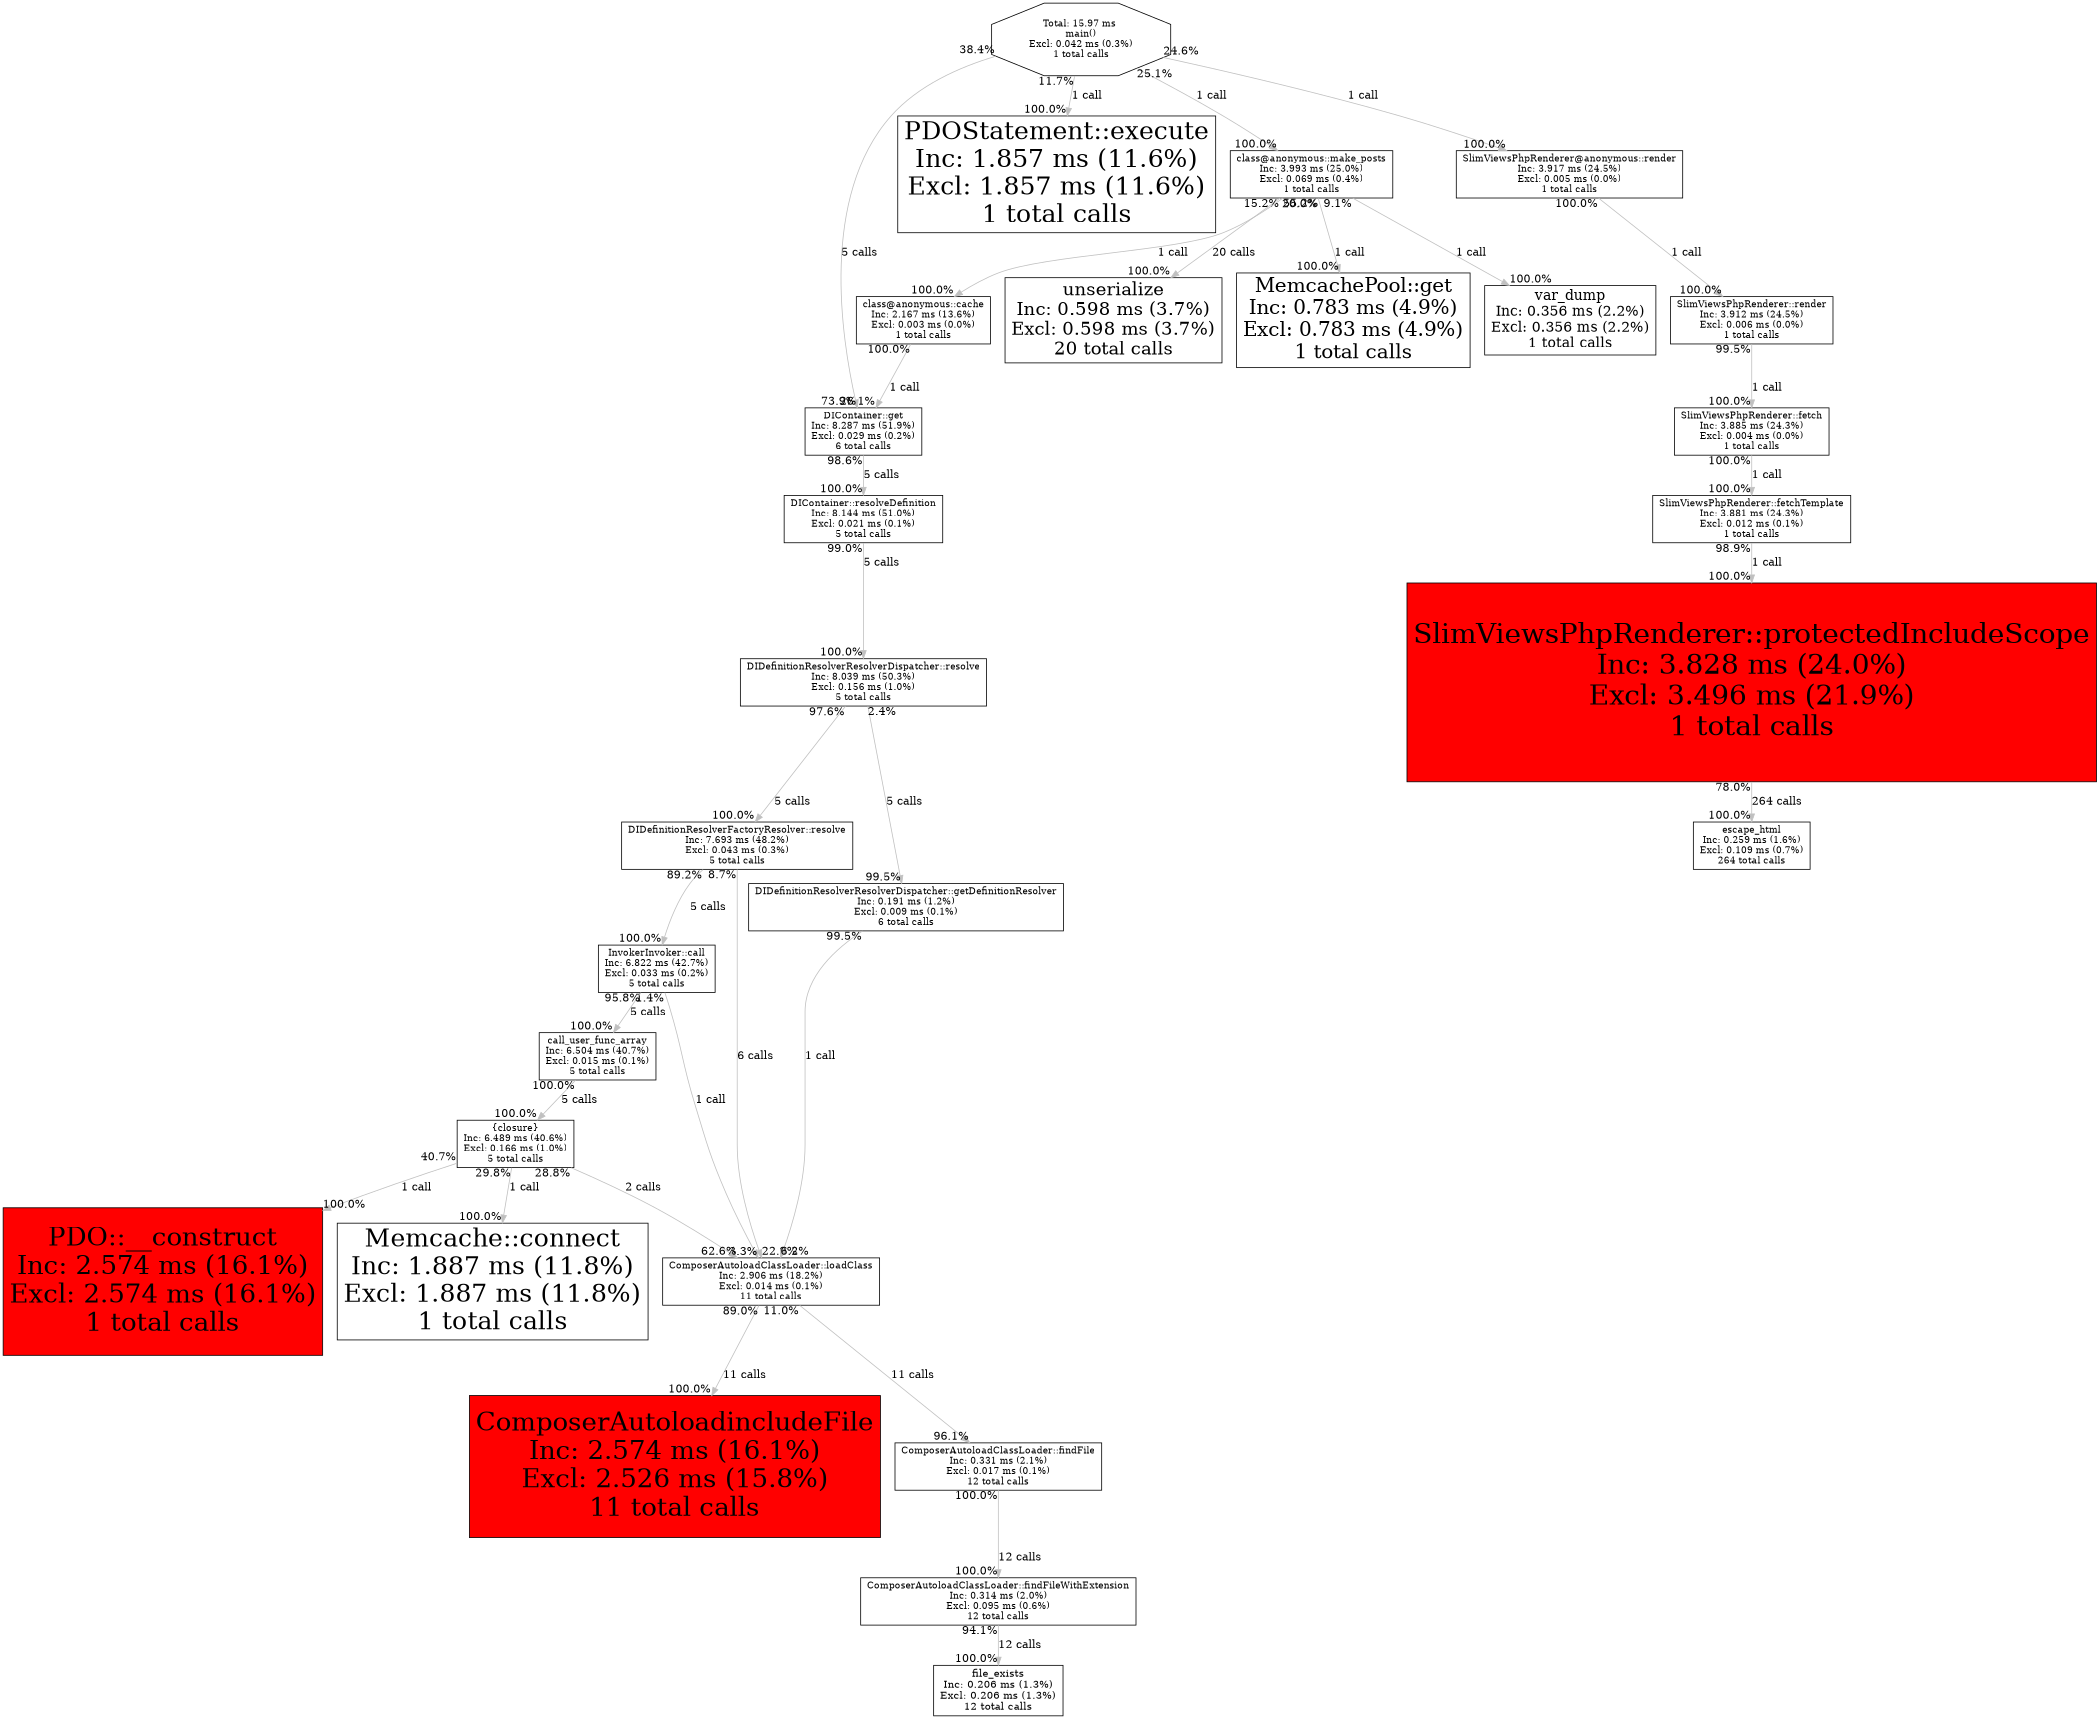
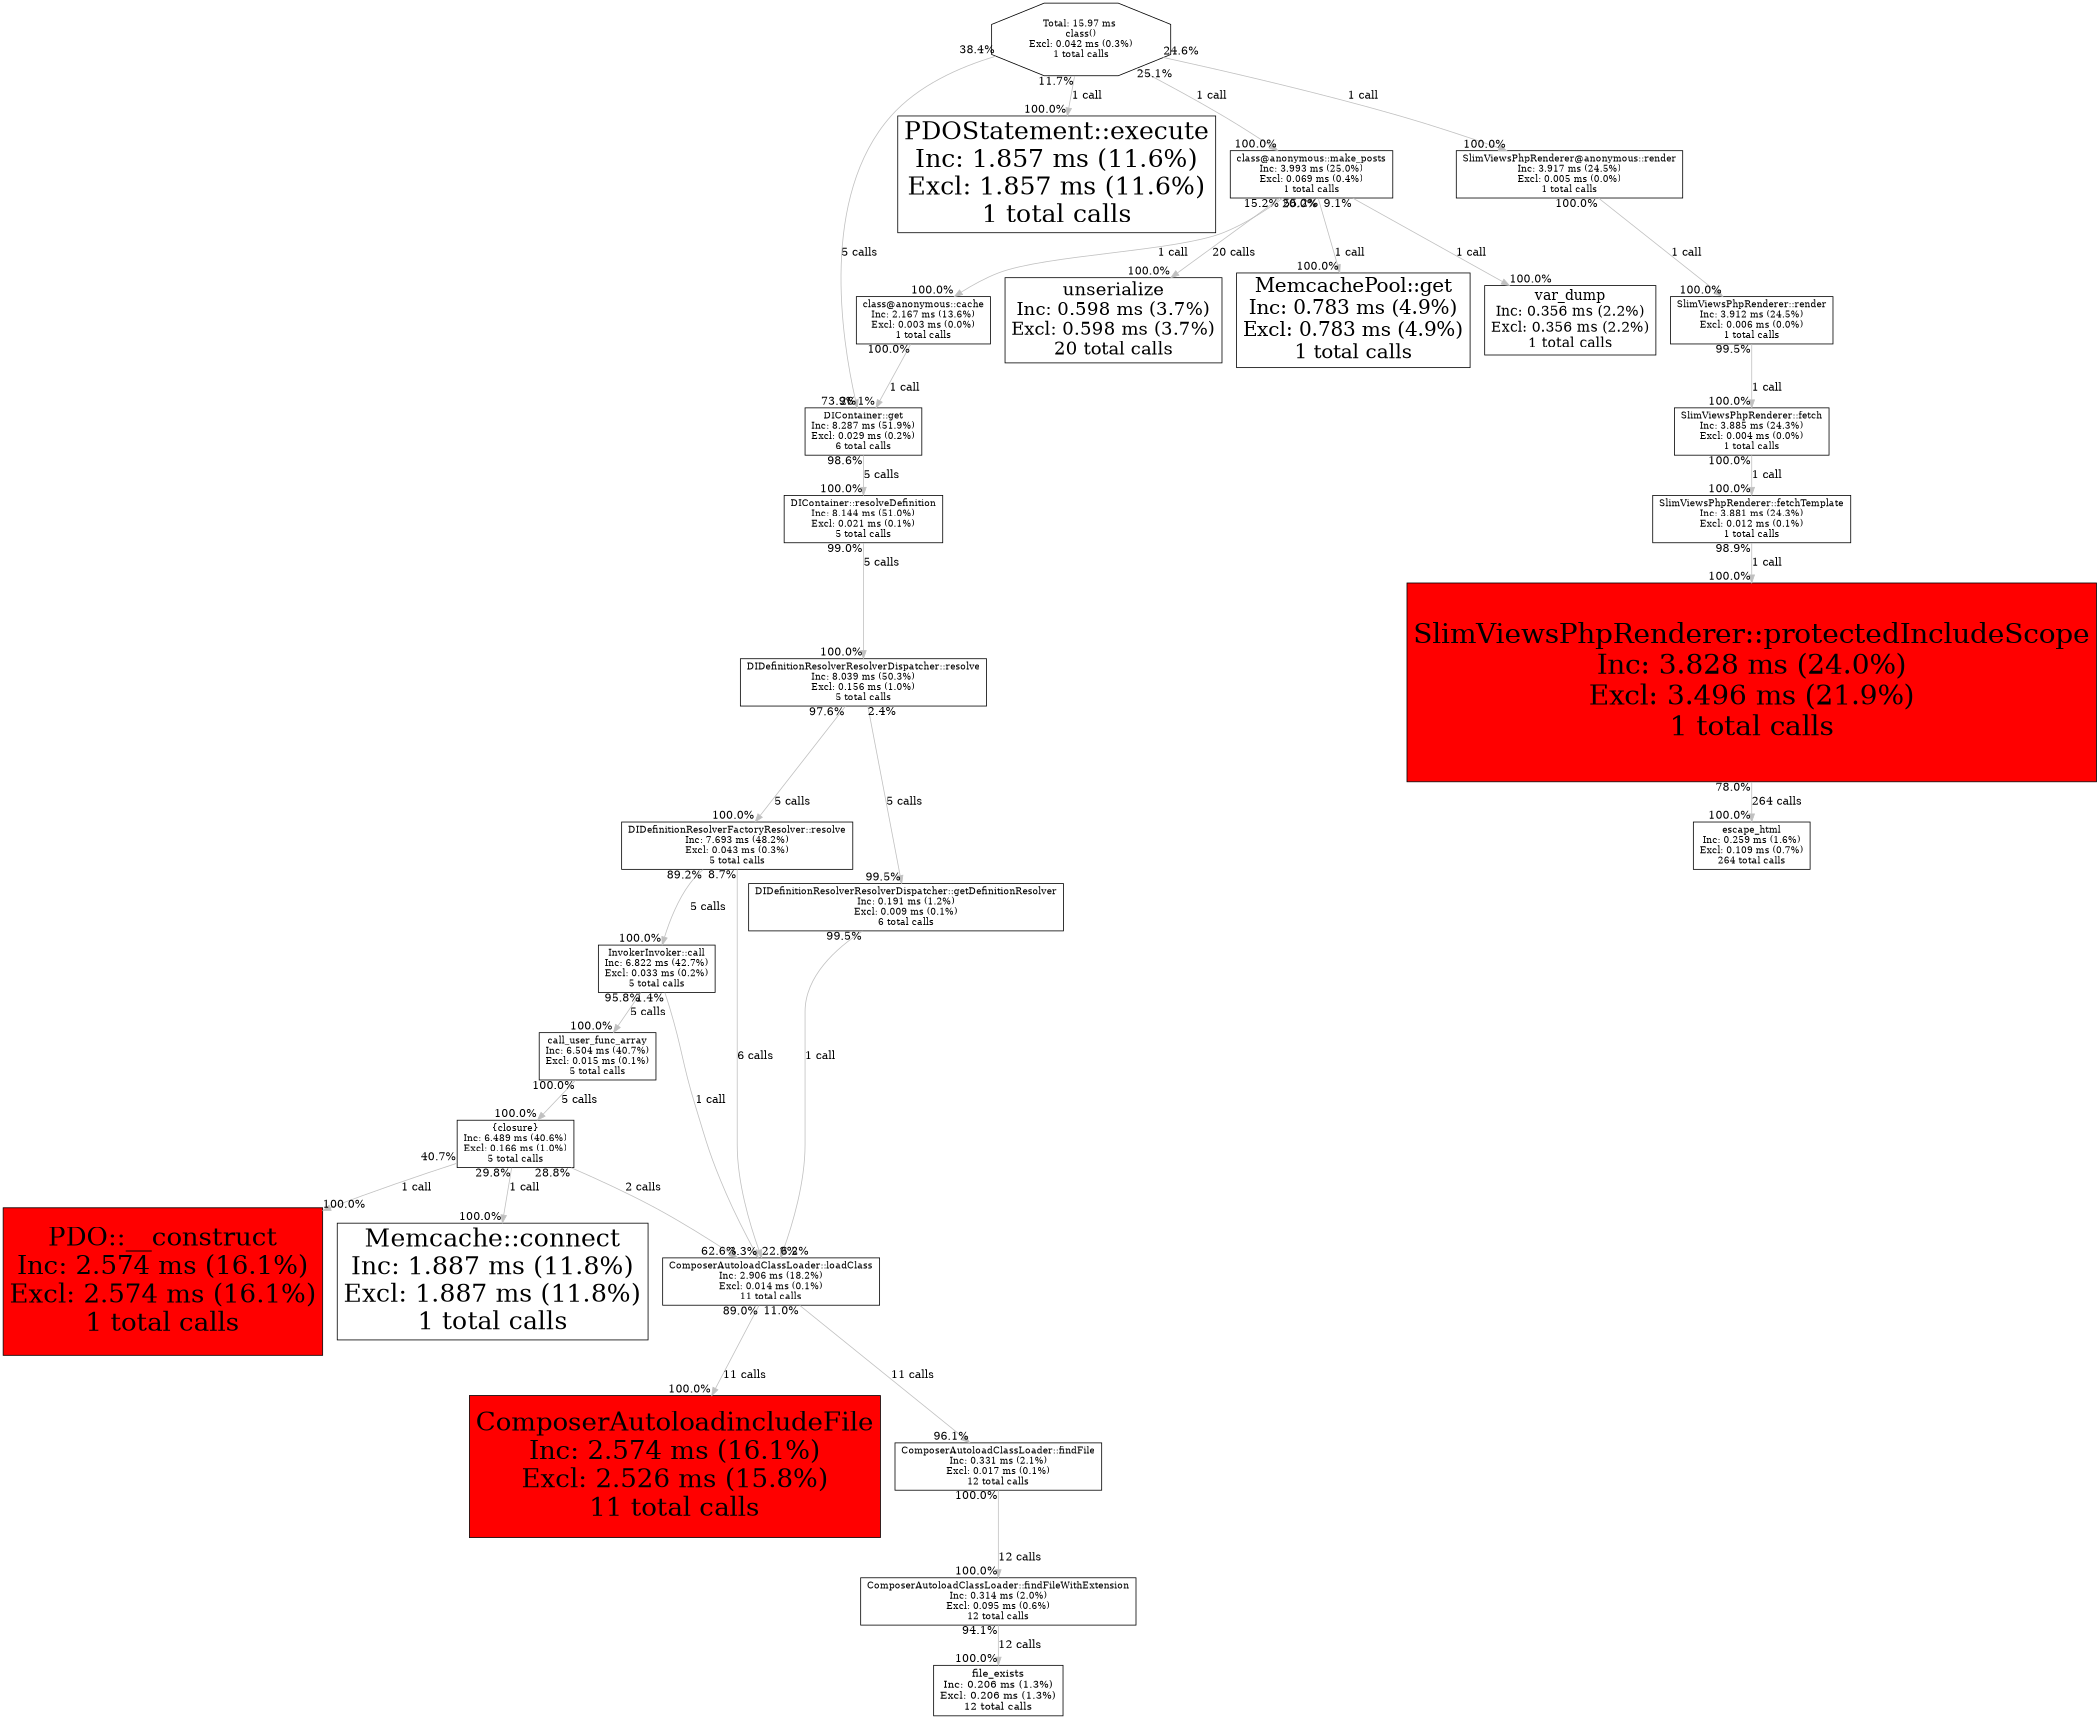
node "Total: 15.97 ms main() Excl: 0.042 ms (0.3%) 1 total calls": label "Total: 15.97 ms main() Excl: 0.042 ms (0.3%) 1 total calls" -> "Total: 15.97 ms class() Excl: 0.042 ms (0.3%) 1 total calls"
